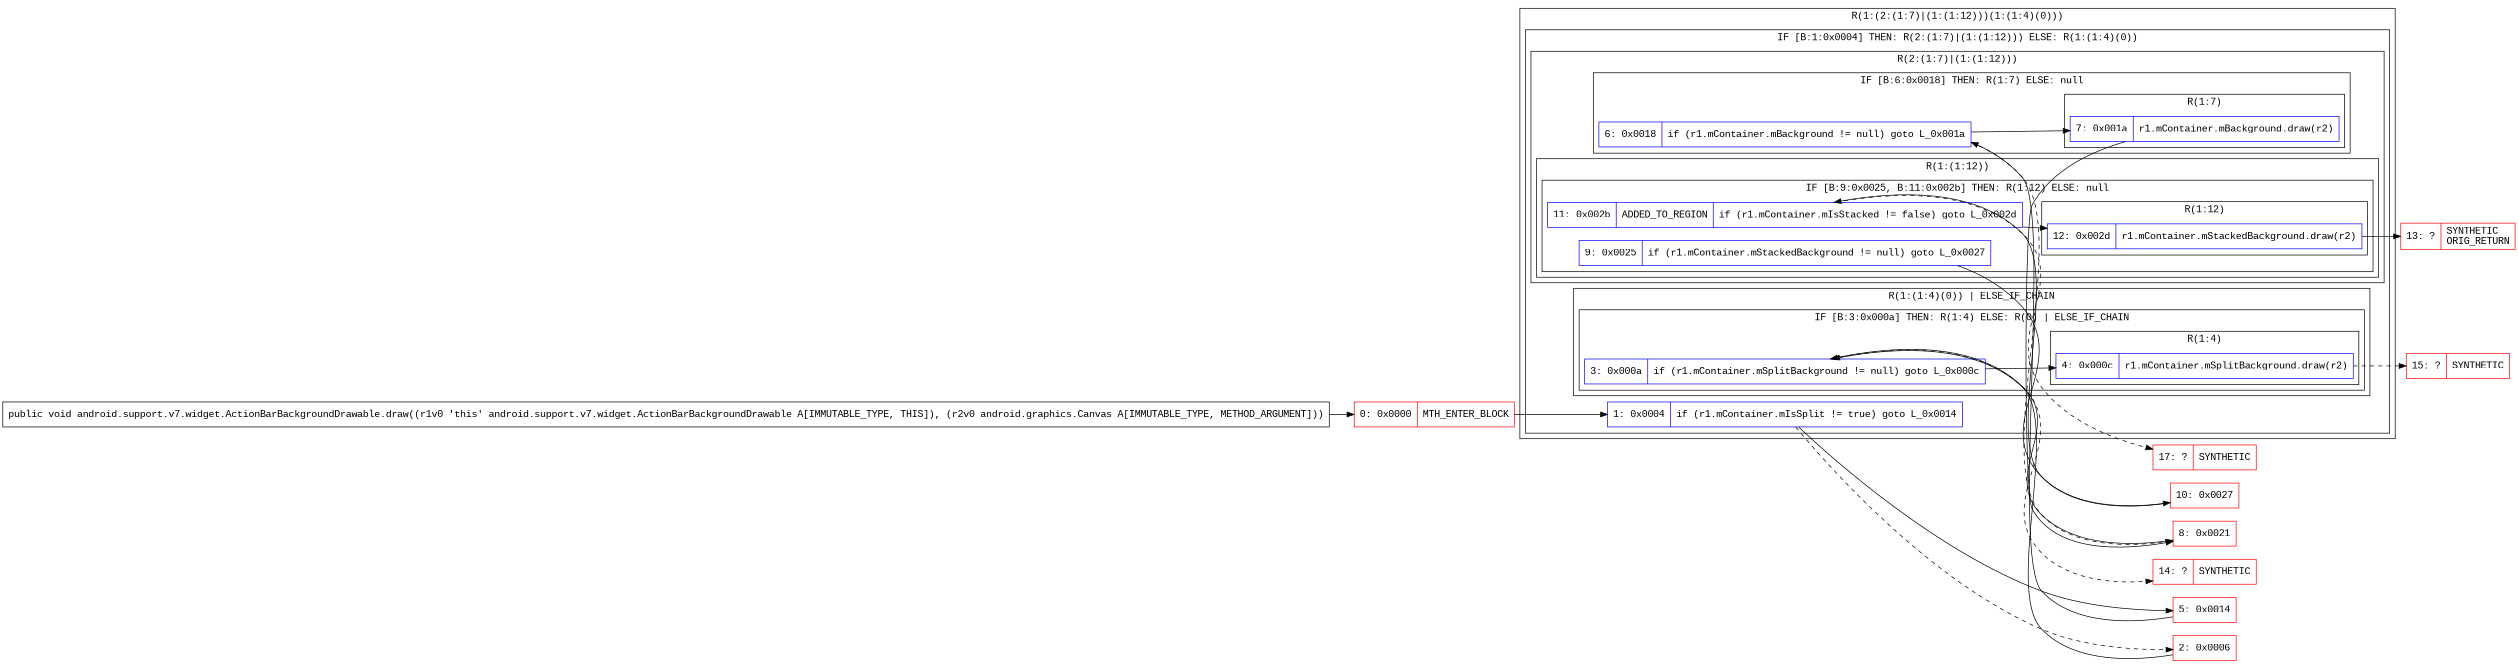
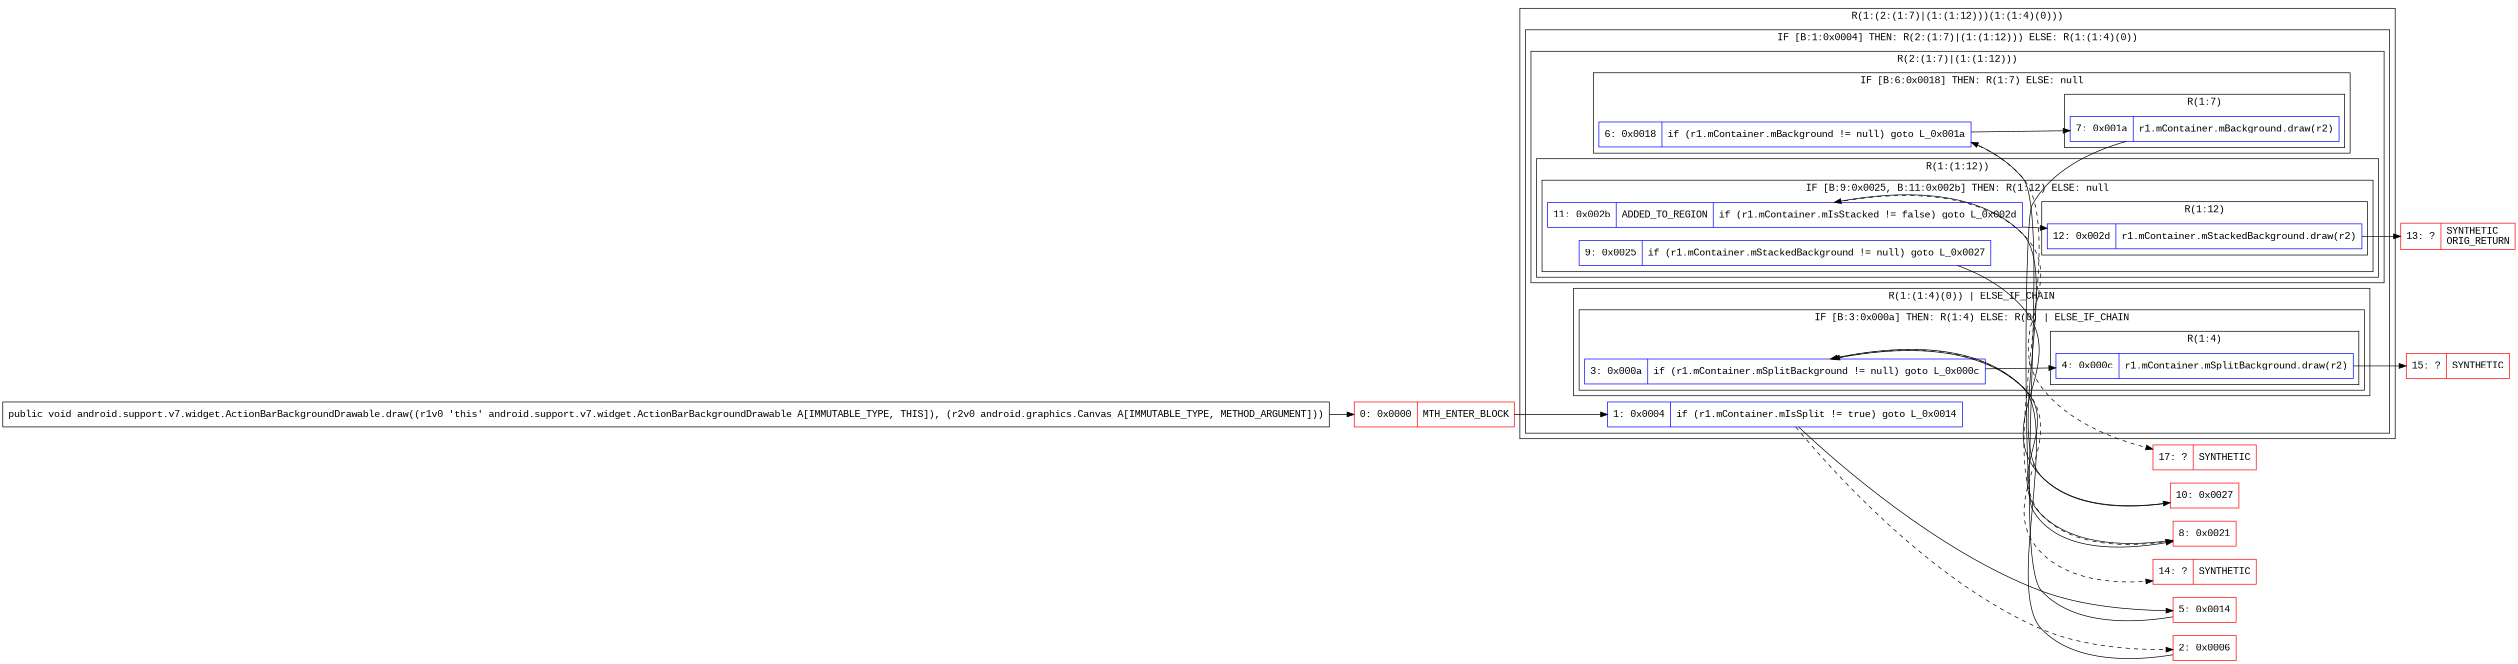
edge "4: 0x000c" -> "15: ?": style dashed -> solid
